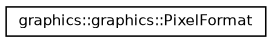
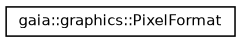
node "graphics::graphics::PixelFormat": label "graphics::graphics::PixelFormat" -> "gaia::graphics::PixelFormat"
